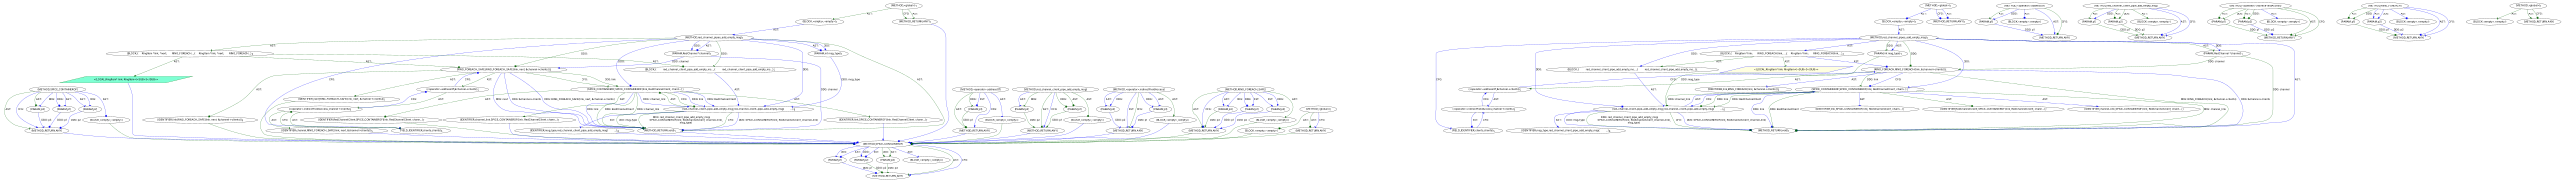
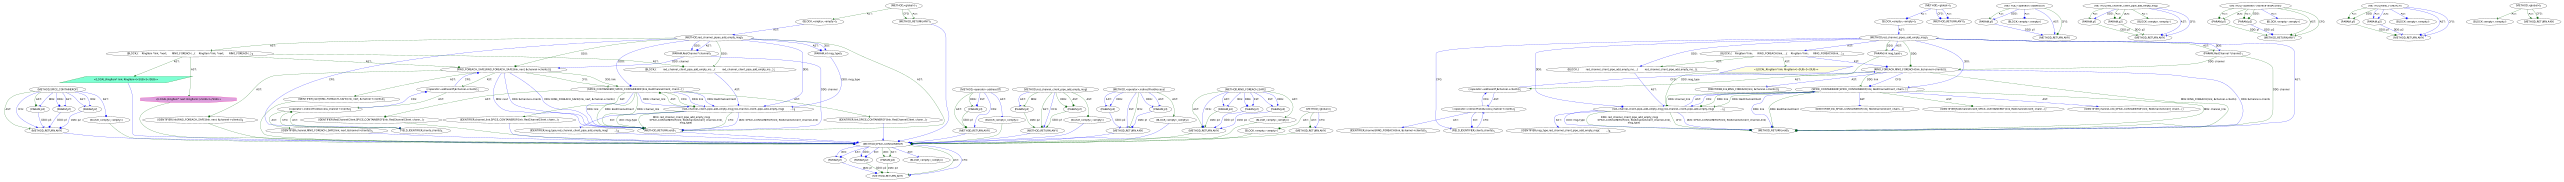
node "<(LOCAL,RingItem* next: RingItem*)<SUB>3</SUB>>": added
node "(IDENTIFIER,channel,RING_FOREACH(link, &channel->clients))": added
